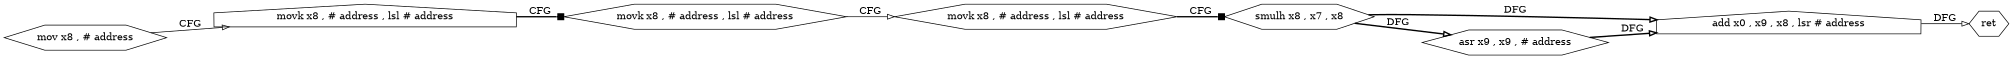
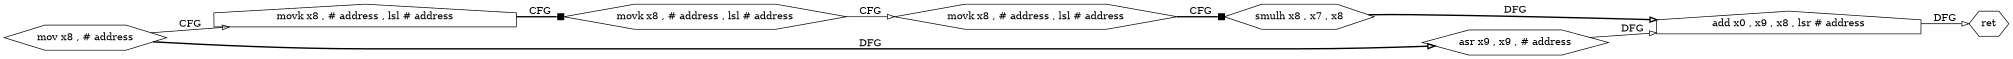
edge "smulh x8 , x7 , x8" -> "asr x9 , x9 , # address": now "mov x8 , # address" -> "asr x9 , x9 , # address"
edge "asr x9 , x9 , # address" -> "add x0 , x9 , x8 , lsr # address": style bold -> solid
